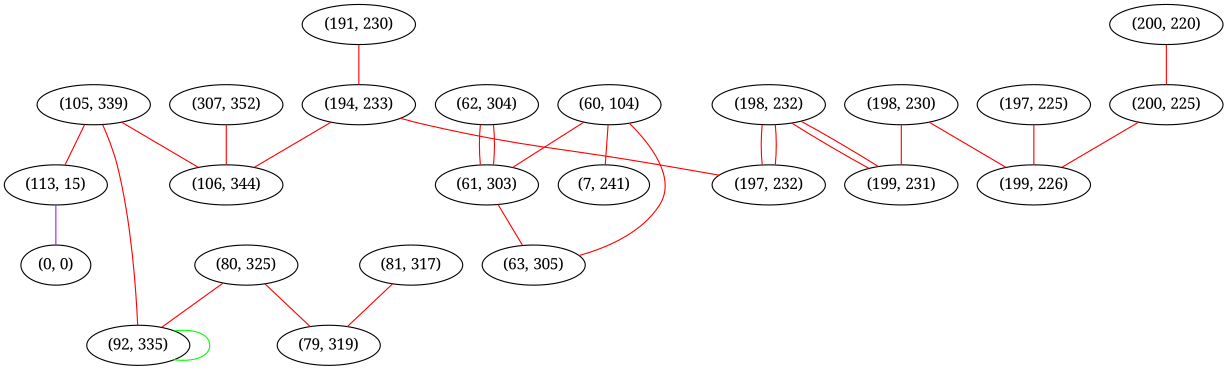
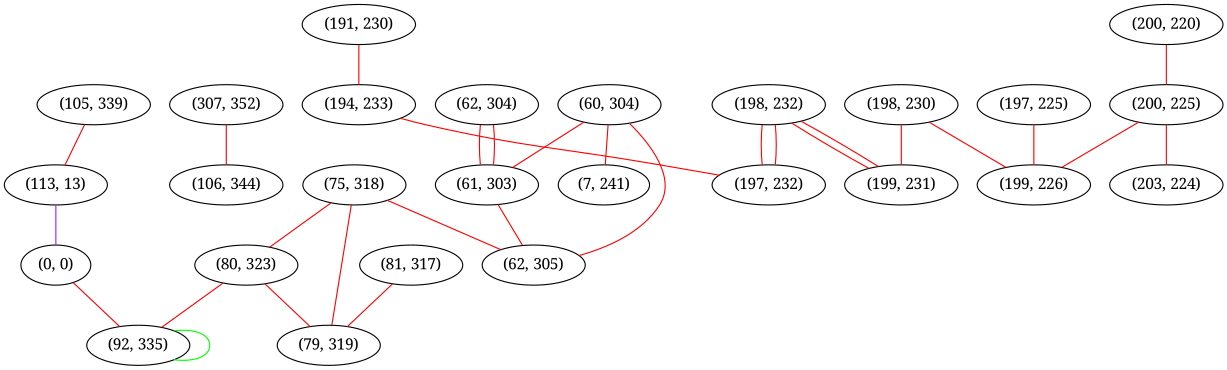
node "(60, 104)": label "(60, 104)" -> "(60, 304)"
edge "(105, 339)" -- "(106, 344)": removed
edge "(194, 233)" -- "(106, 344)": removed
node "(113, 15)": label "(113, 15)" -> "(113, 13)"
node "(75, 318)": added
node "(203, 224)": added
edge "(105, 339)" -- "(92, 335)": now "(0, 0)" -- "(92, 335)"
node "(80, 325)": label "(80, 325)" -> "(80, 323)"
node "(63, 305)": label "(63, 305)" -> "(62, 305)"
